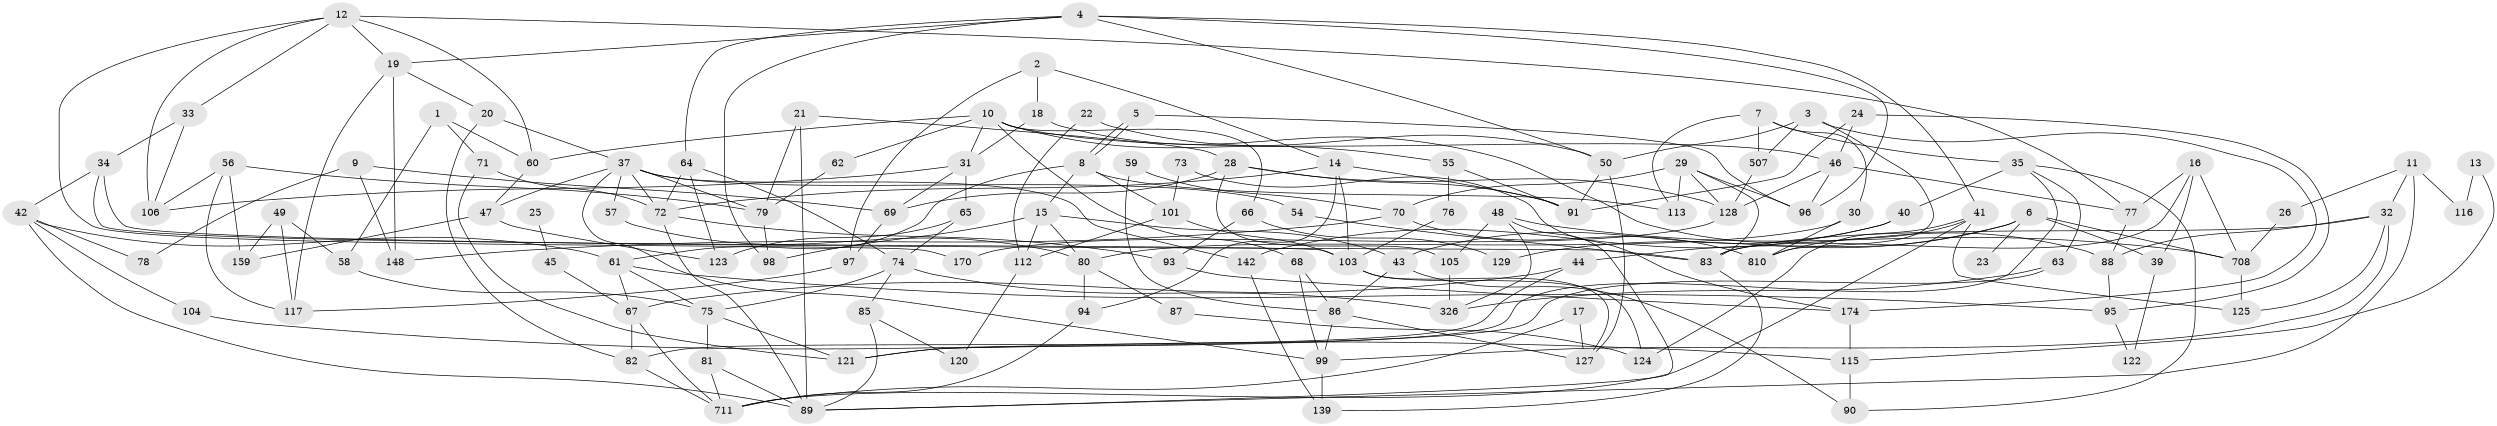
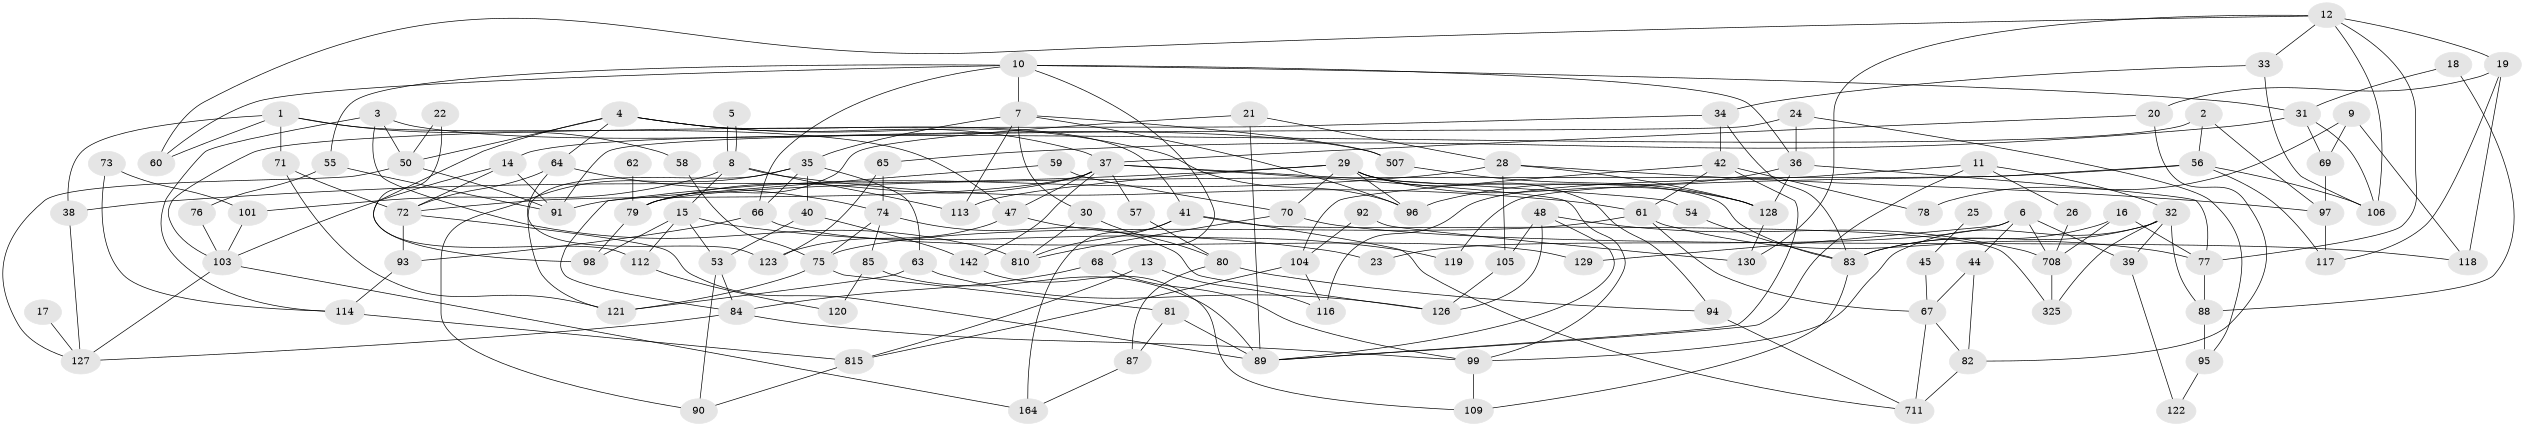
edge "4" -- "19": now "4" -- "37"
edge "2" -- "18": now "2" -- "56"
edge "5" -- "96": now "7" -- "96"
edge "10" -- "62": now "10" -- "7"
node "46": label "46" -> "36"
edge "35" -- "66": added
edge "28" -- "69": now "28" -- "97"
edge "60" -- "47": now "1" -- "47"
node "38": added
node "49": removed
node "92": added
edge "16" -- "39": now "32" -- "39"
edge "101" -- "112": removed
edge "15" -- "80": now "15" -- "23"
edge "14" -- "94": now "29" -- "94"
node "159": label "159" -> "119"
node "148": label "148" -> "118"
node "170": label "170" -> "130"
node "43": label "43" -> "53"
edge "104" -- "116": added
edge "61" -- "95": now "61" -- "77"
node "86": label "86" -> "84"
node "326": label "326" -> "126"
node "174": label "174" -> "114"
node "125": label "125" -> "325"
node "124": label "124" -> "164"
node "115": label "115" -> "815"
edge "81" -- "711": now "81" -- "87"
edge "17" -- "711": removed
node "139": label "139" -> "109"
